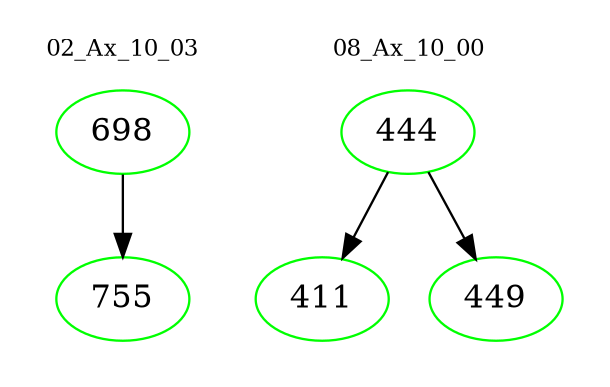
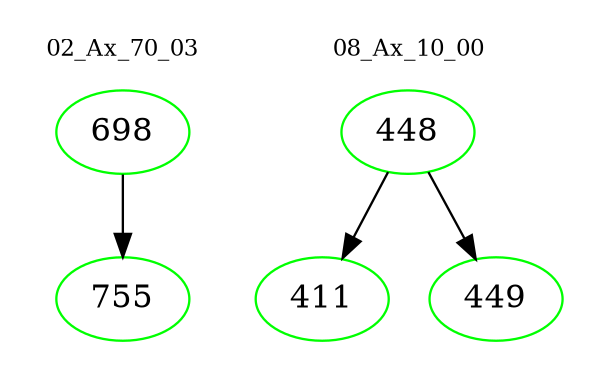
cluster "02_Ax_10_03": label "02_Ax_10_03" -> "02_Ax_70_03"
node "444": label "444" -> "448"
